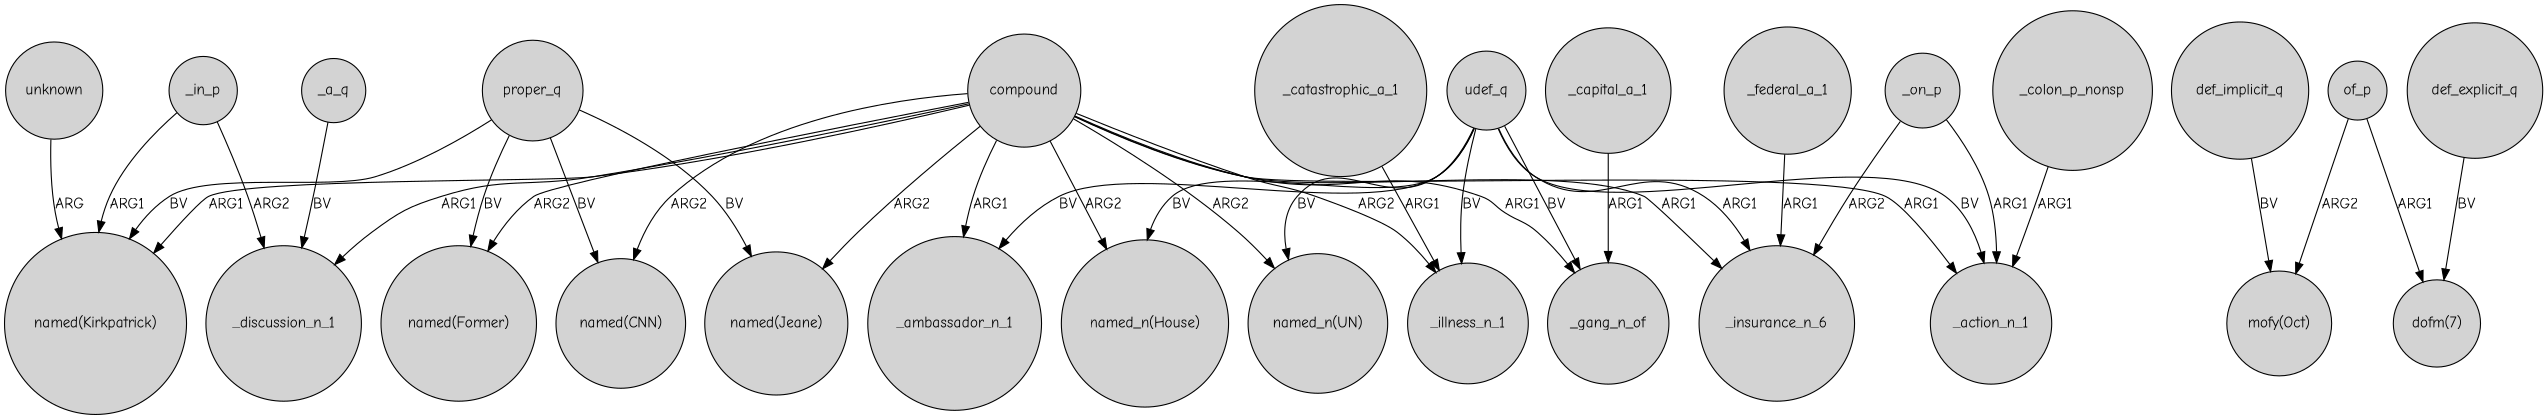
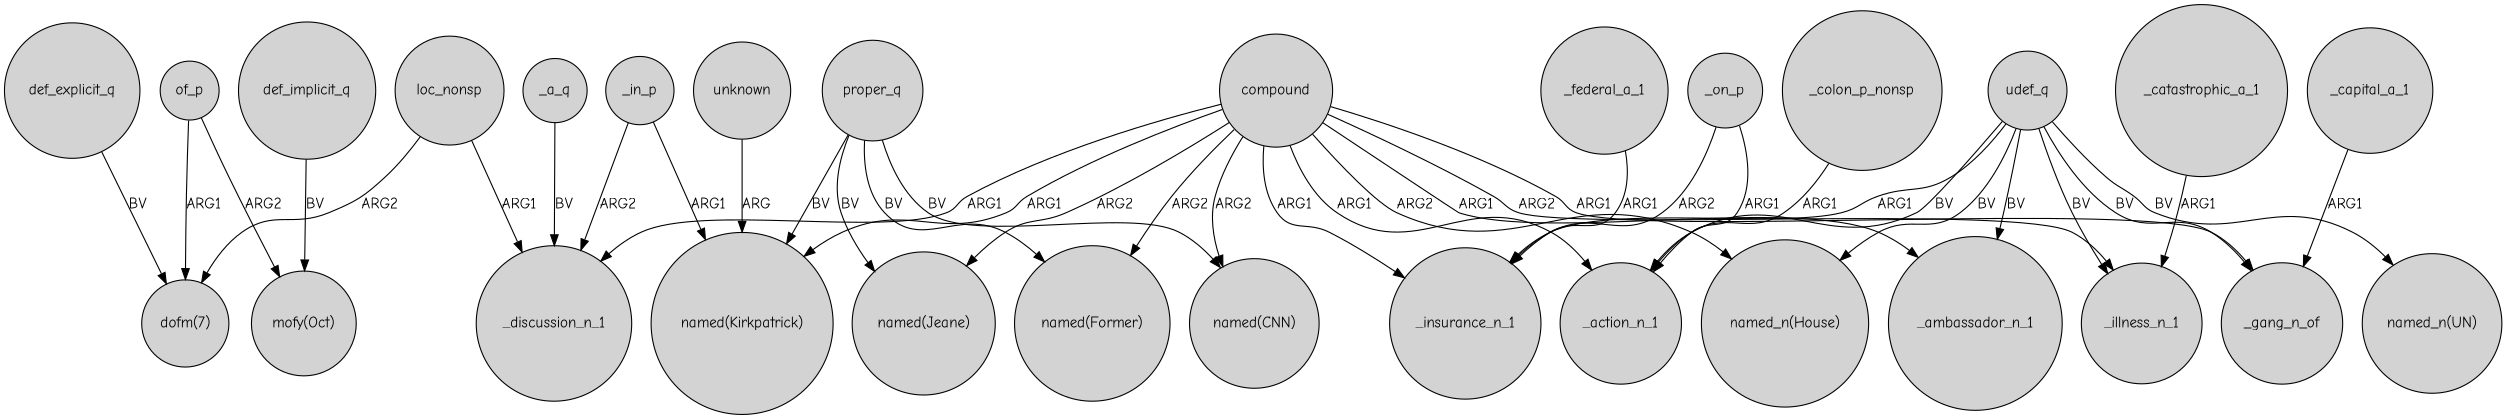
node "loc_nonsp": added
edge "compound" -> "named_n(UN)": removed, label "ARG2"
node "_insurance_n_6": label "_insurance_n_6" -> "_insurance_n_1"
